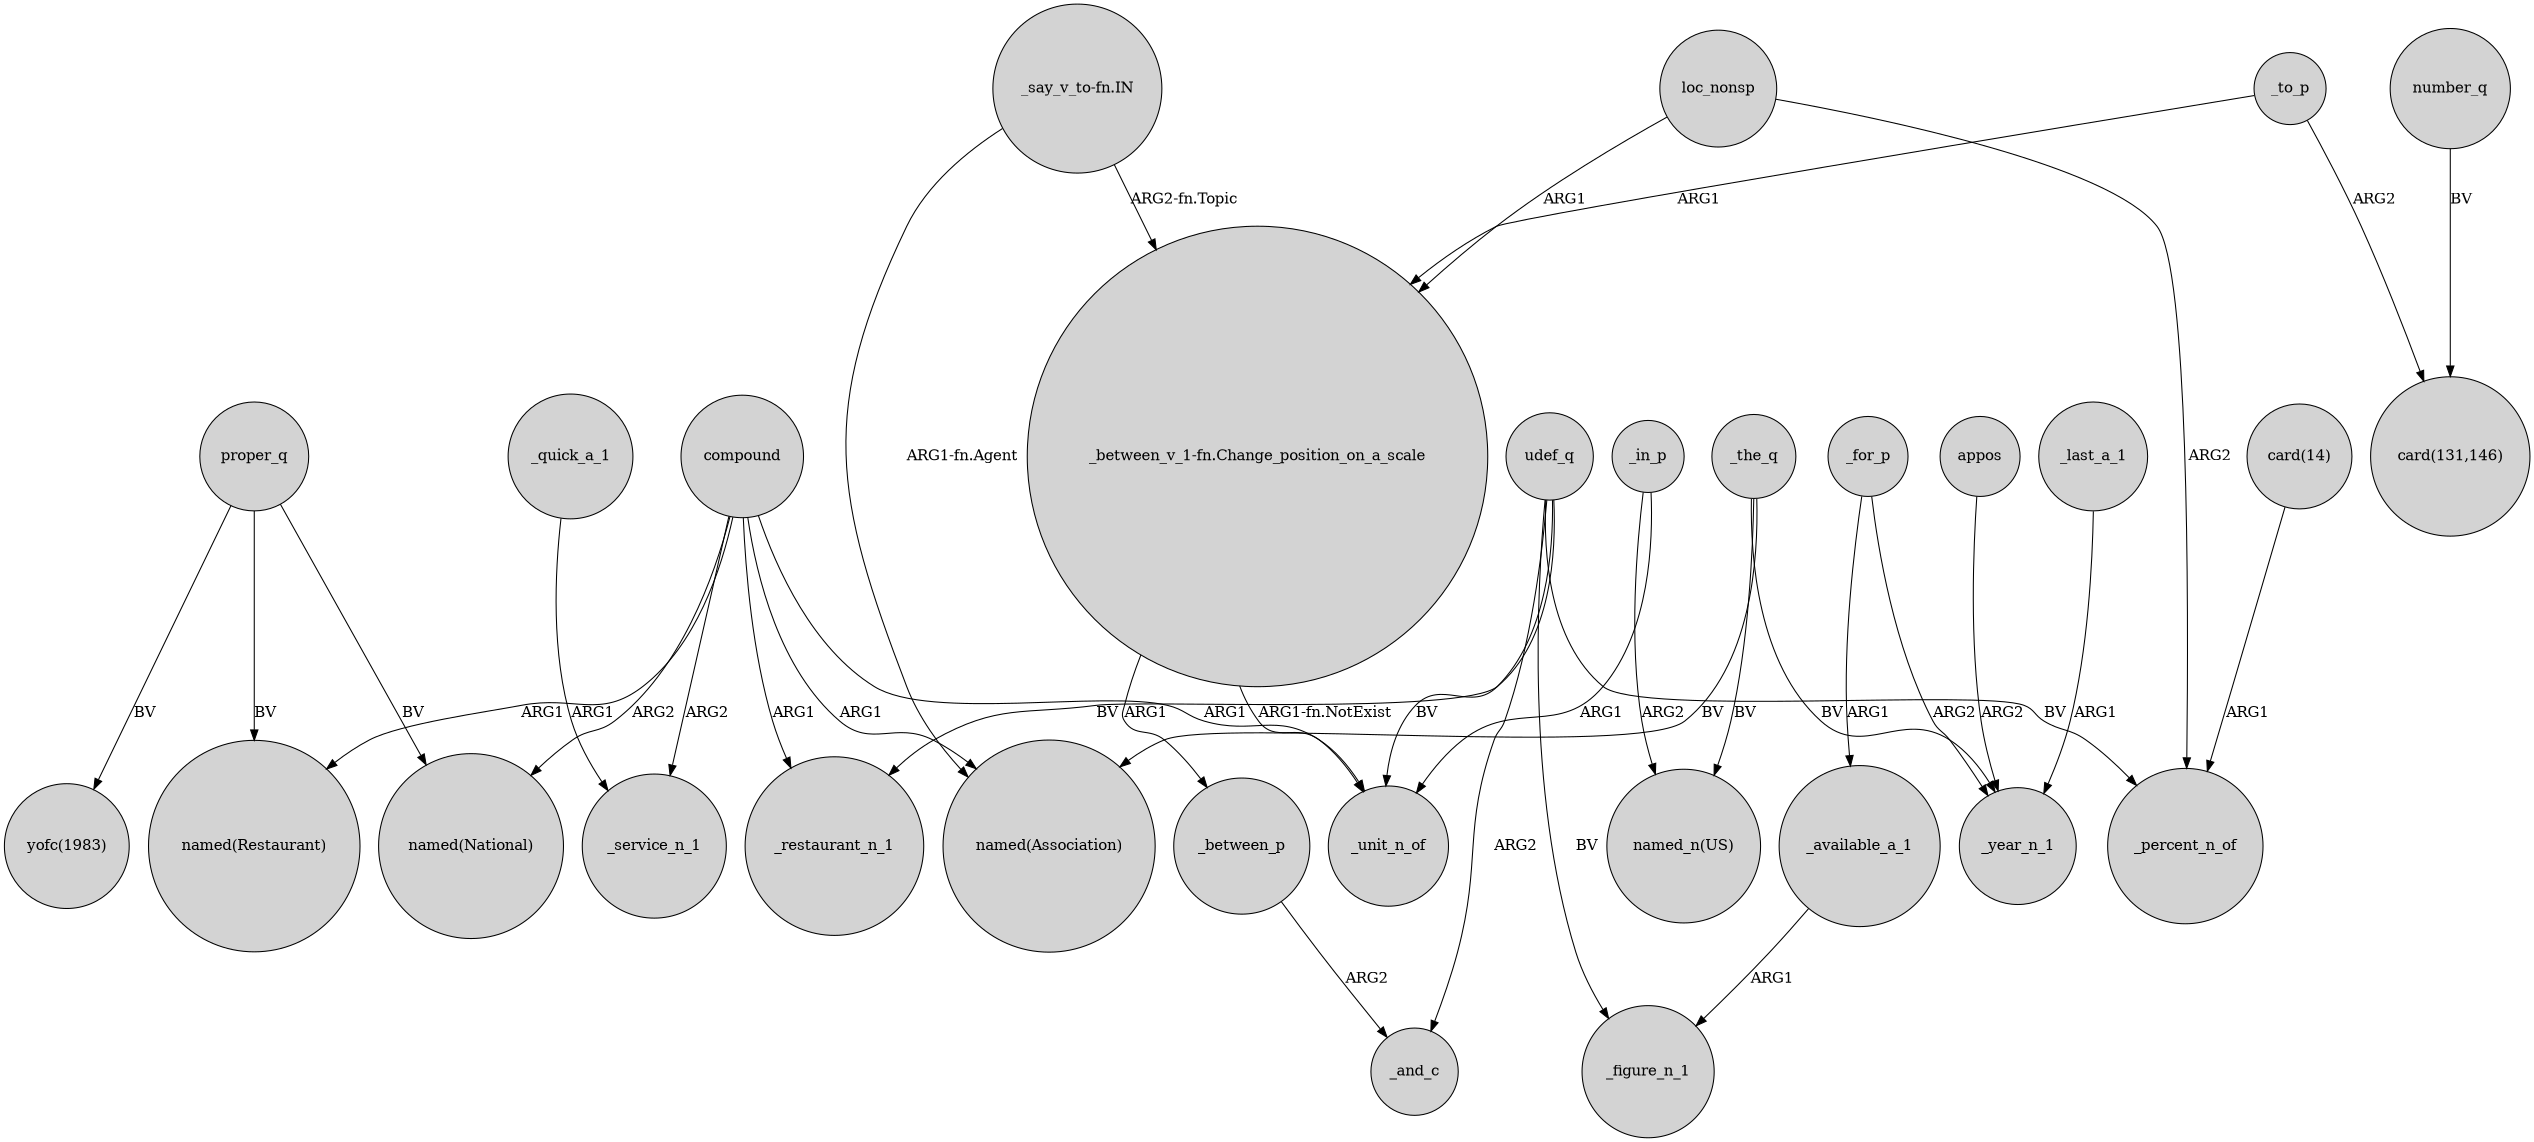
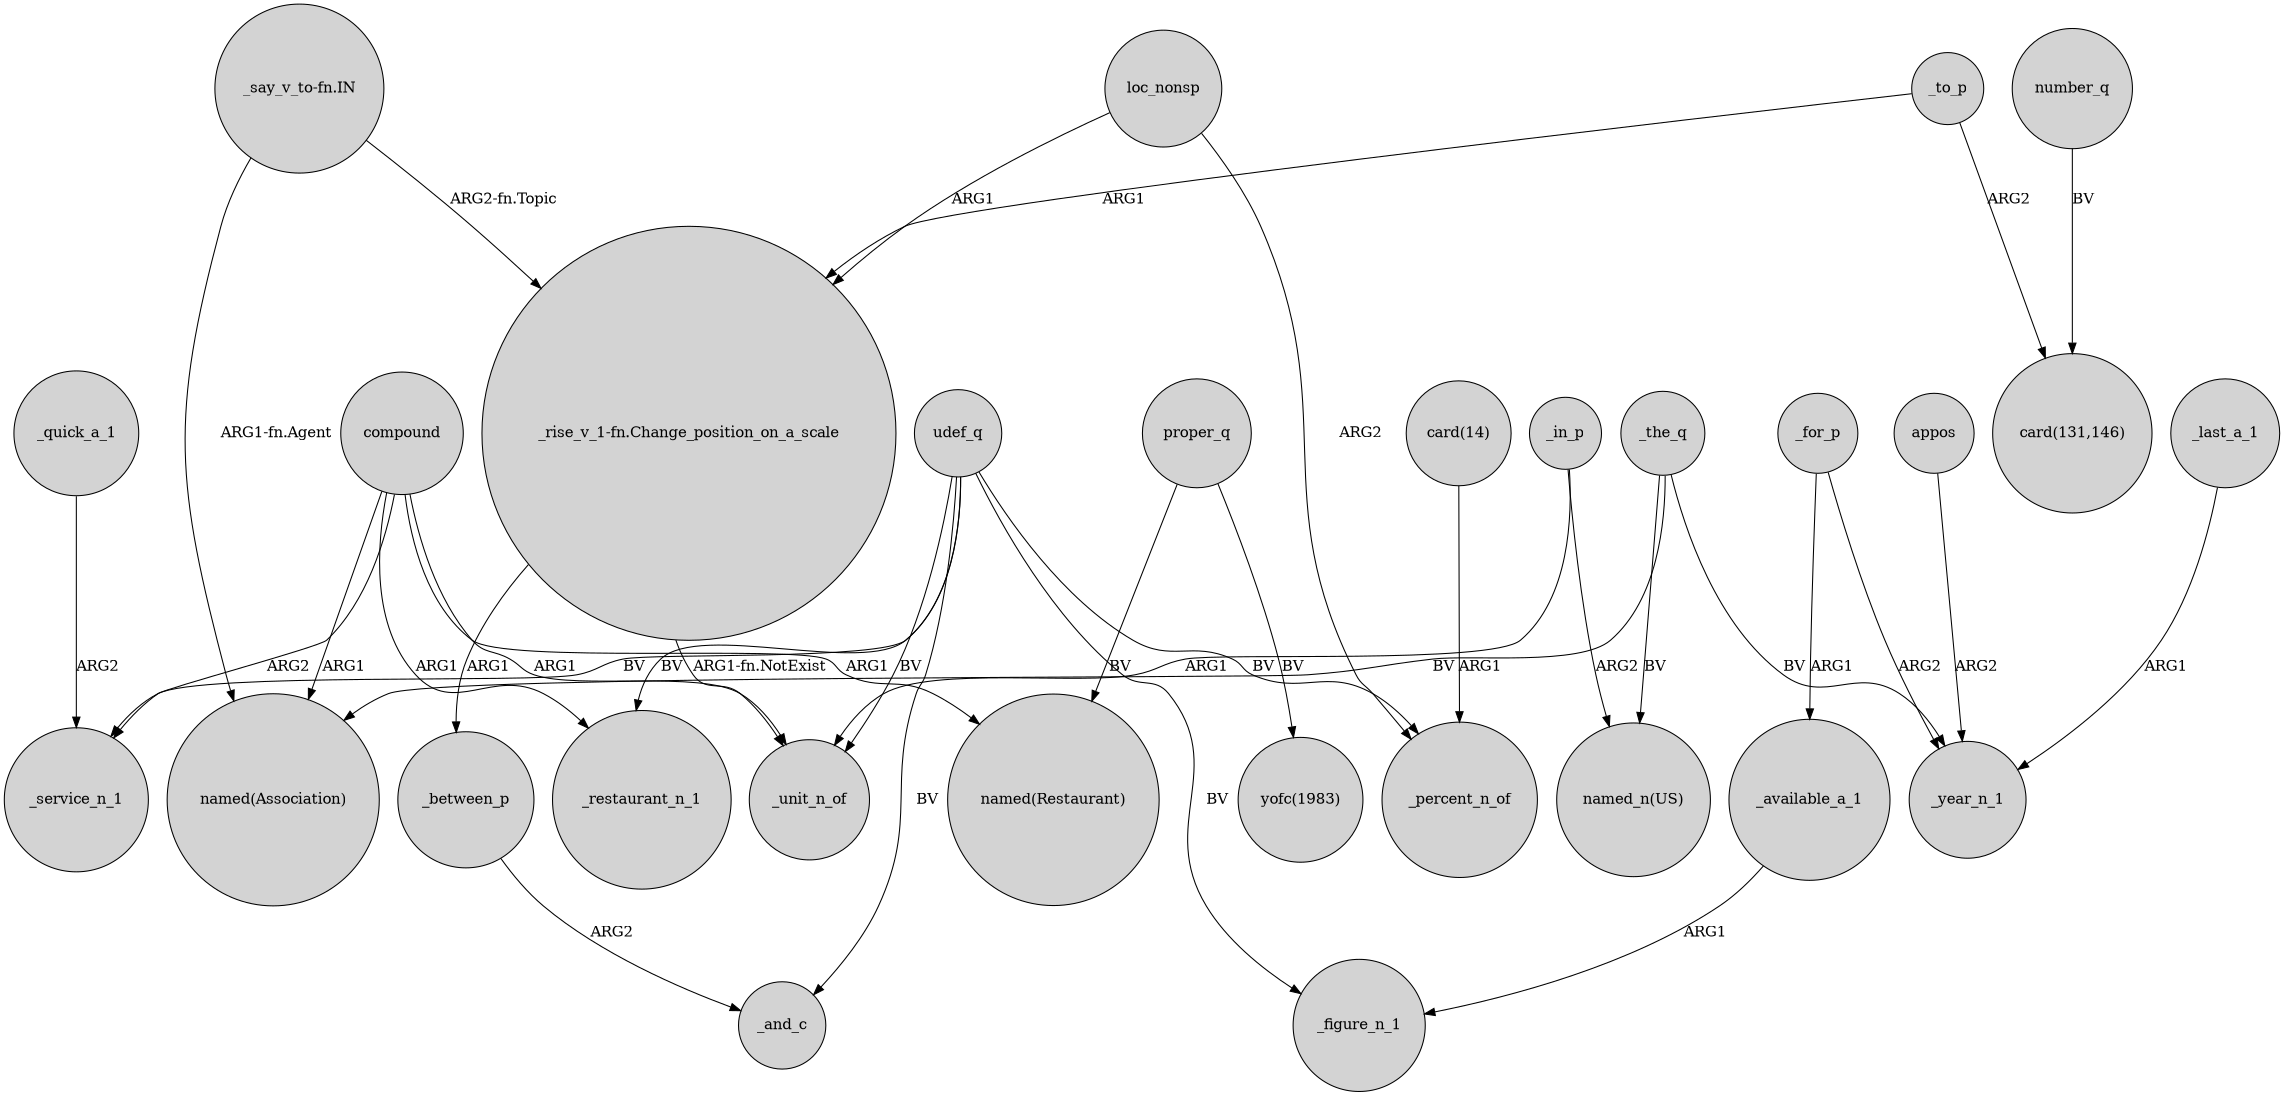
node "_between_v_1-fn.Change_position_on_a_scale": label "_between_v_1-fn.Change_position_on_a_scale" -> "_rise_v_1-fn.Change_position_on_a_scale"
edge "udef_q" -> "_service_n_1": added, label "BV"
edge "_quick_a_1" -> "_service_n_1": label "ARG1" -> "ARG2"
node "named(National)": removed
edge "udef_q" -> "_and_c": label "ARG2" -> "BV"
